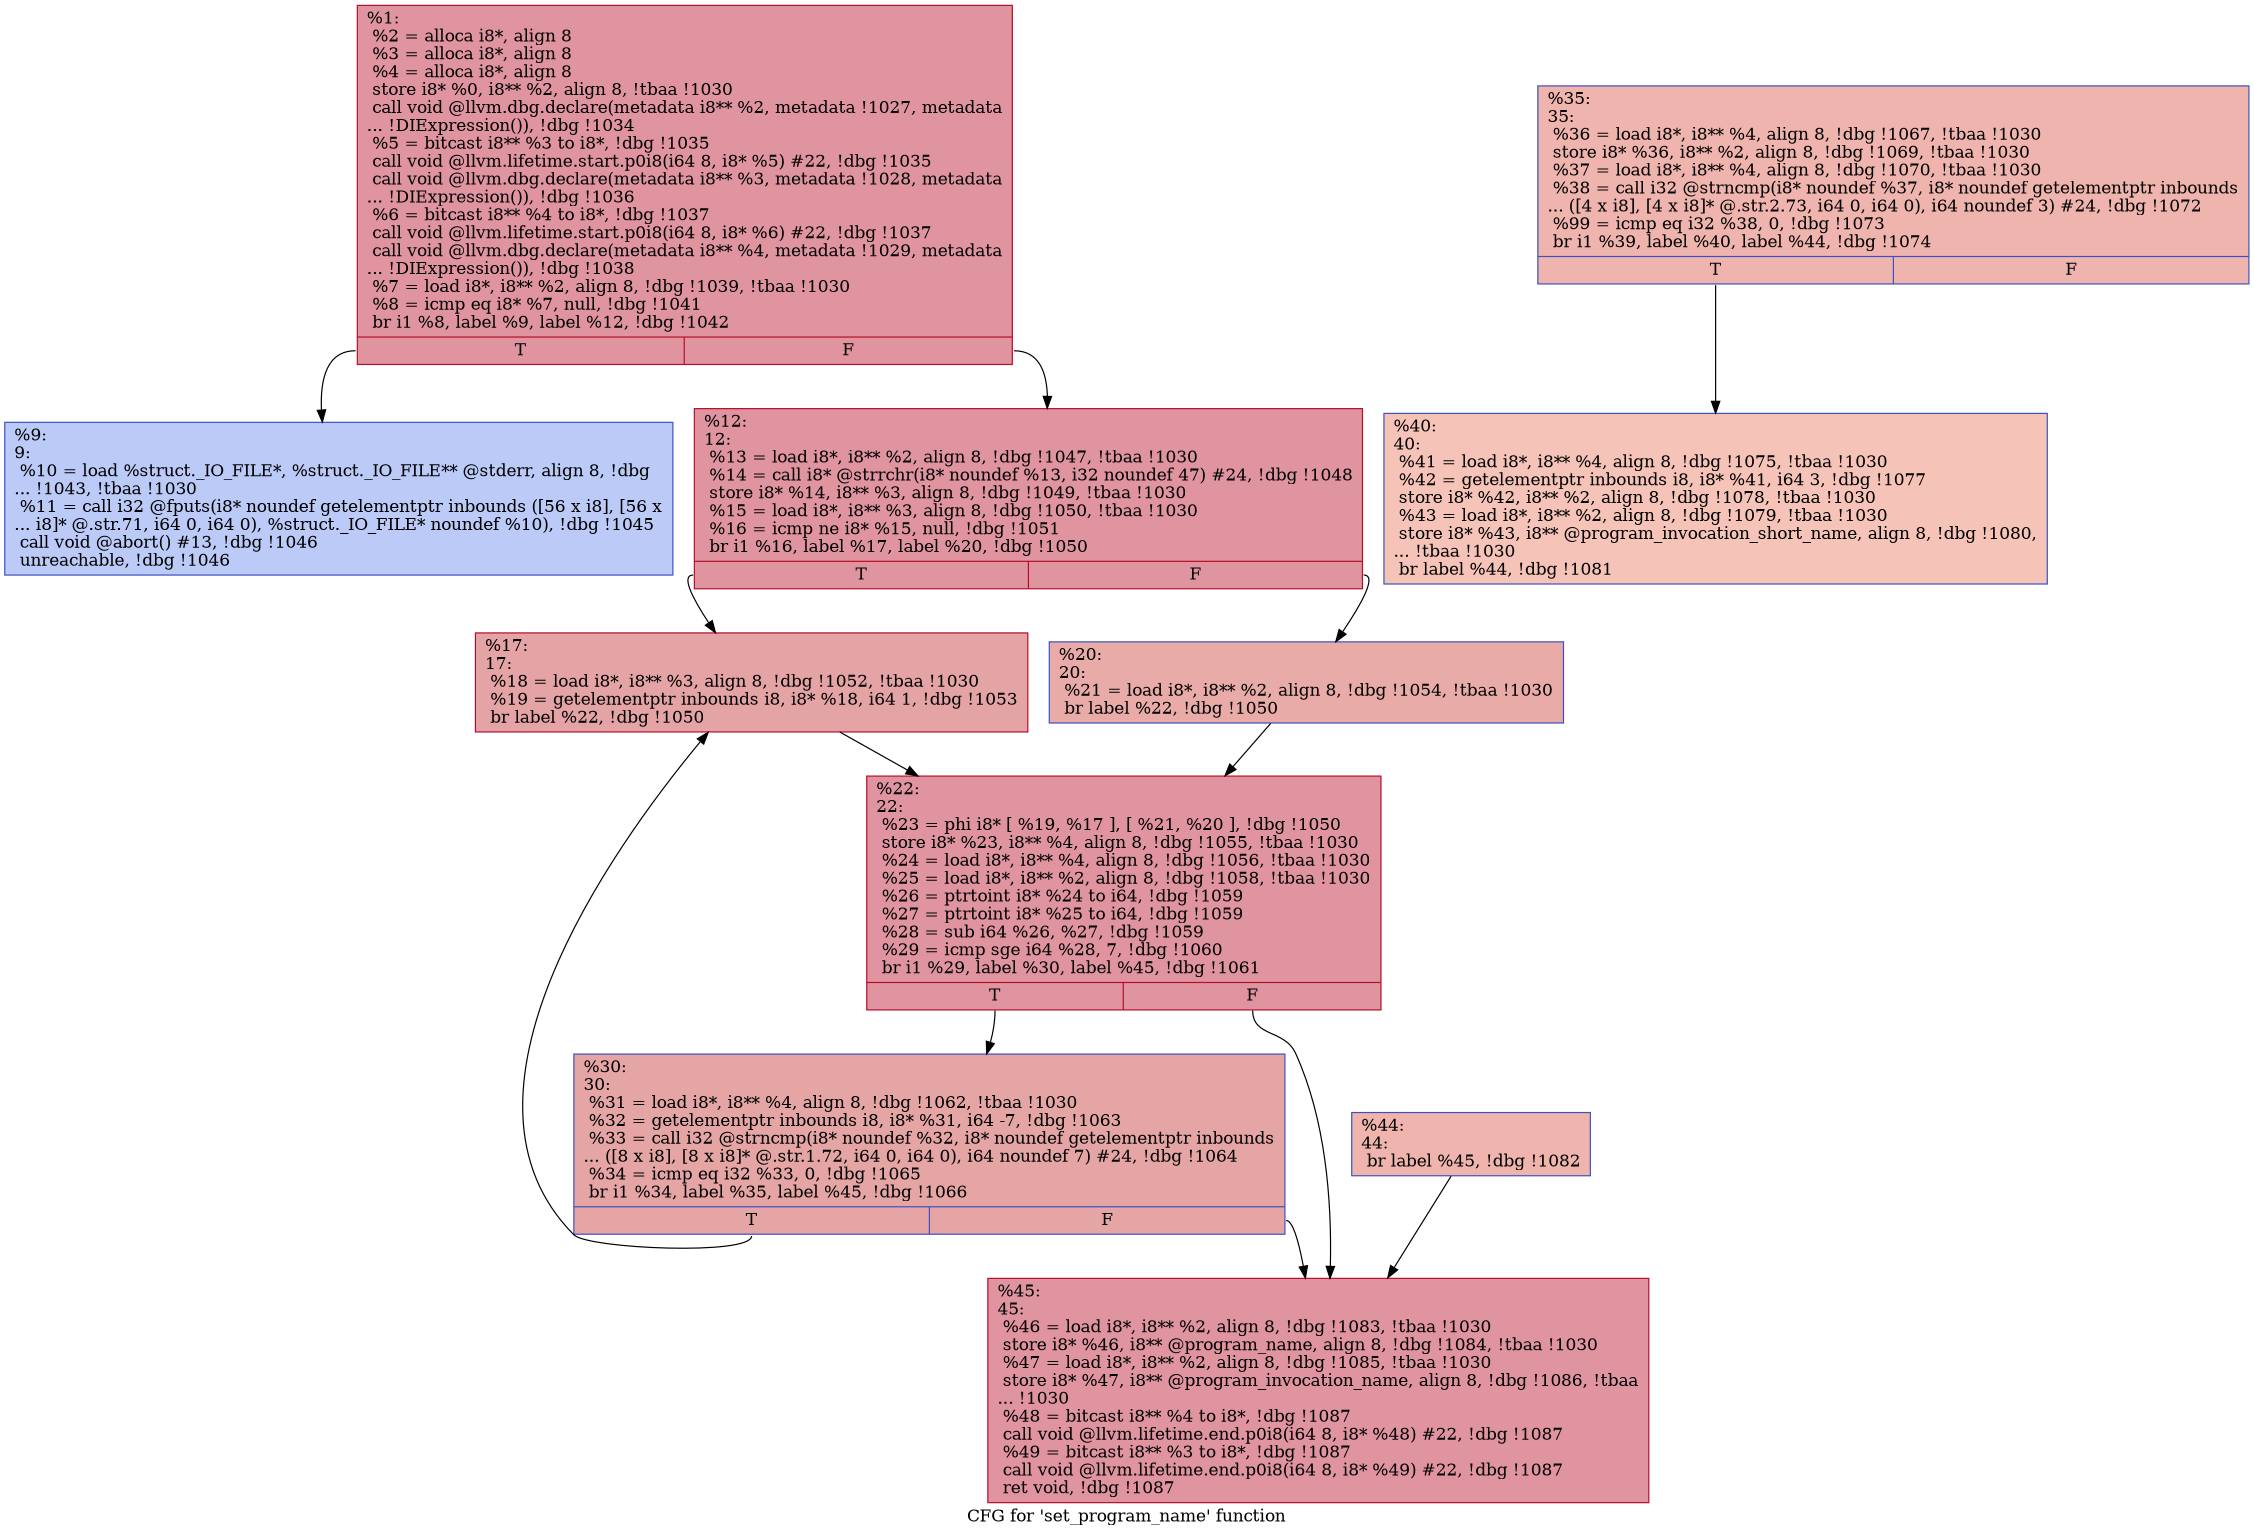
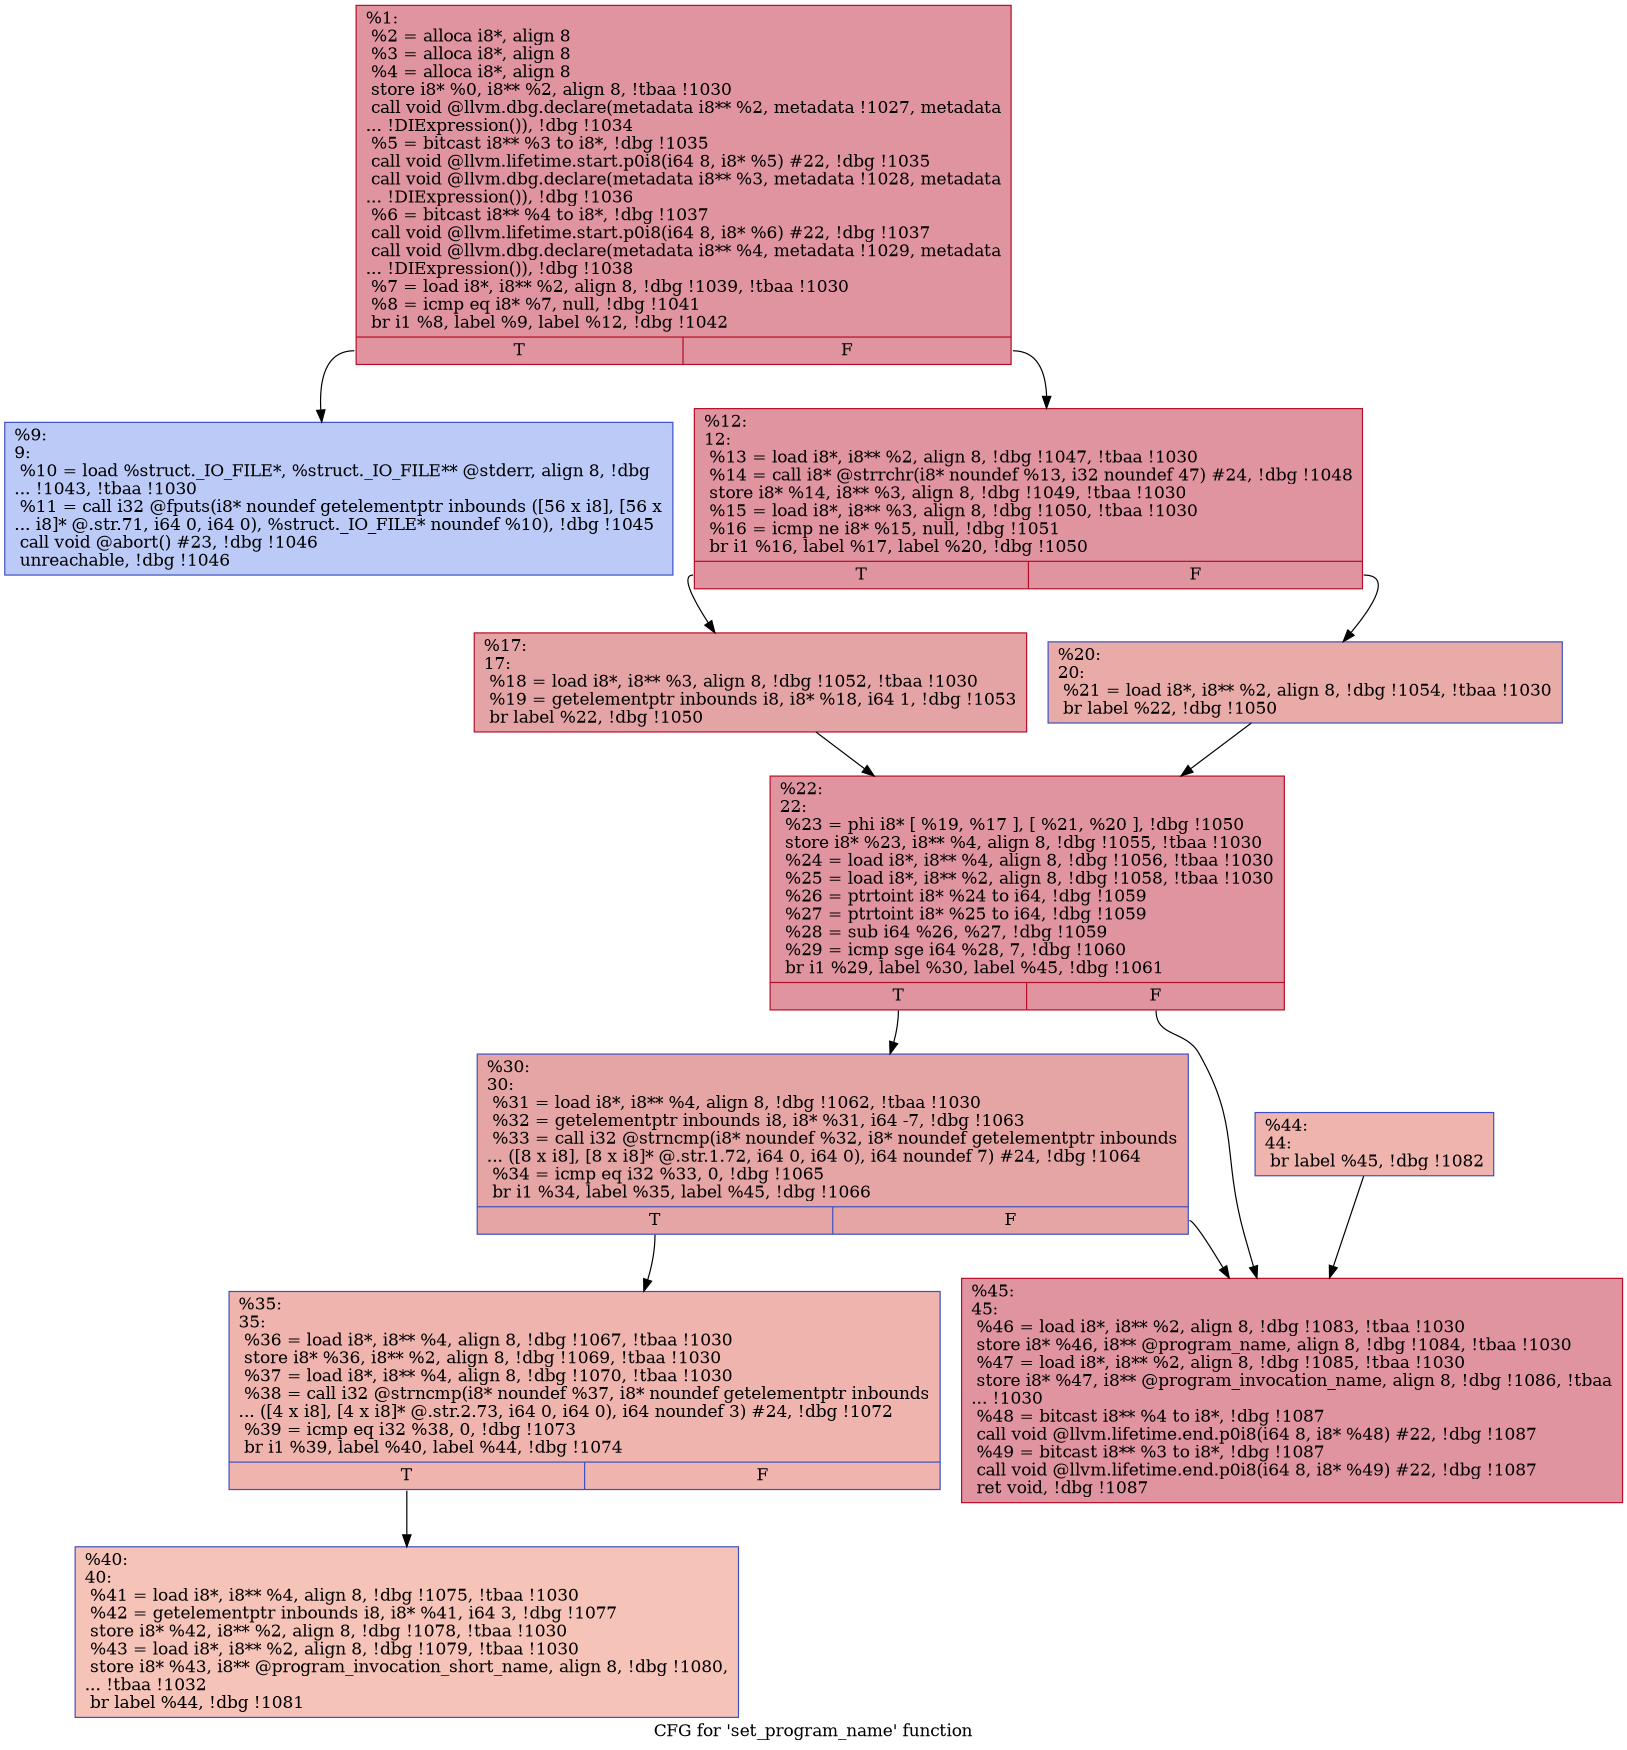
node "%35:": text "%99 = icmp eq i32 %38, 0, !dbg !1073" -> "%39 = icmp eq i32 %38, 0, !dbg !1073"
node "%9:": text "call void @abort() #13, !dbg !1046" -> "call void @abort() #23, !dbg !1046"
node "%40:": text "... !tbaa !1030" -> "... !tbaa !1032"
edge "%30:" -> "%17:": now "%30:" -> "%35:"
